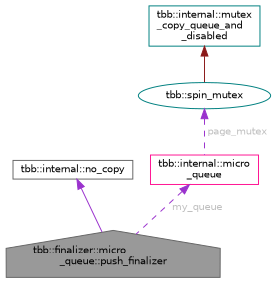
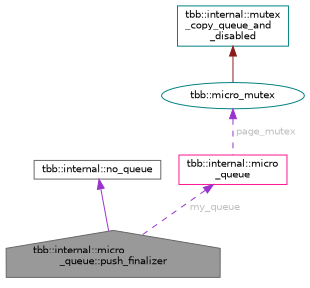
node "tbb::spin_mutex": label "tbb::spin_mutex" -> "tbb::micro_mutex"
node "tbb::internal::no_copy": label "tbb::internal::no_copy" -> "tbb::internal::no_queue"
node "tbb::finalizer::micro _queue::push_finalizer": label "tbb::finalizer::micro _queue::push_finalizer" -> "tbb::internal::micro _queue::push_finalizer"
